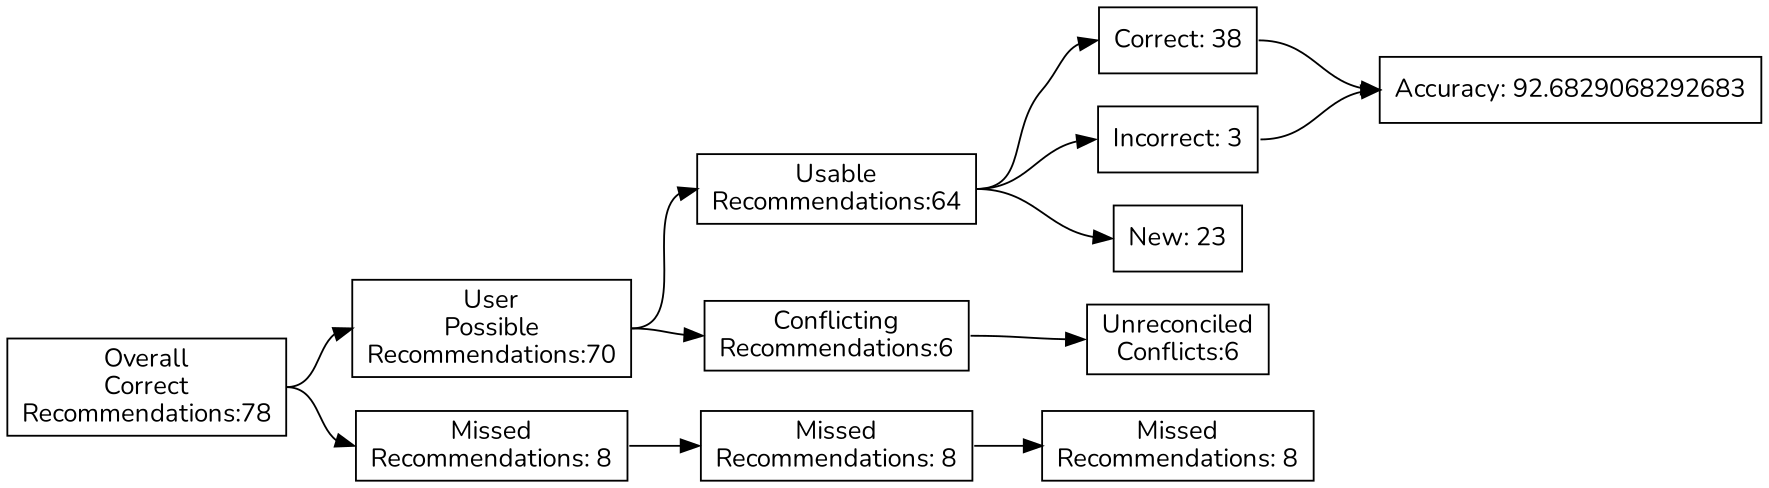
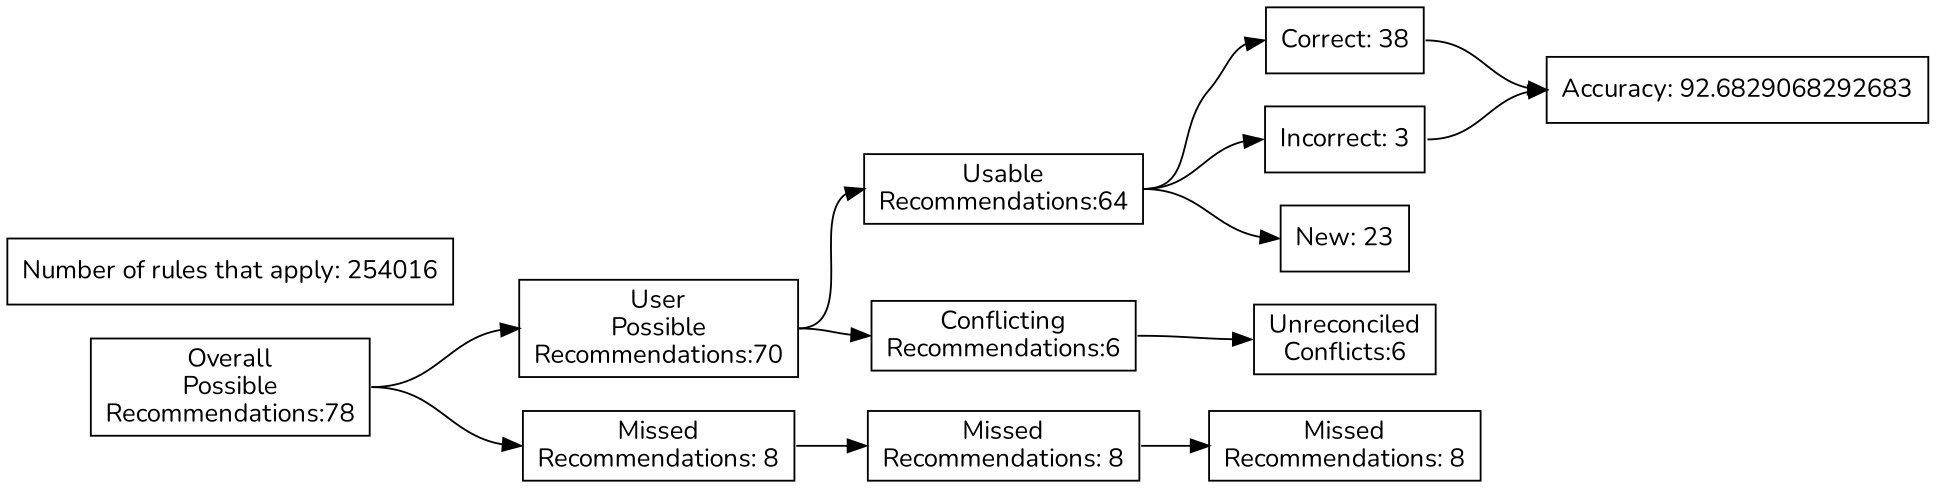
node "Number of rules that apply: 254016": added
node "Overall Correct Recommendations:78": label "Overall Correct Recommendations:78" -> "Overall Possible Recommendations:78"
